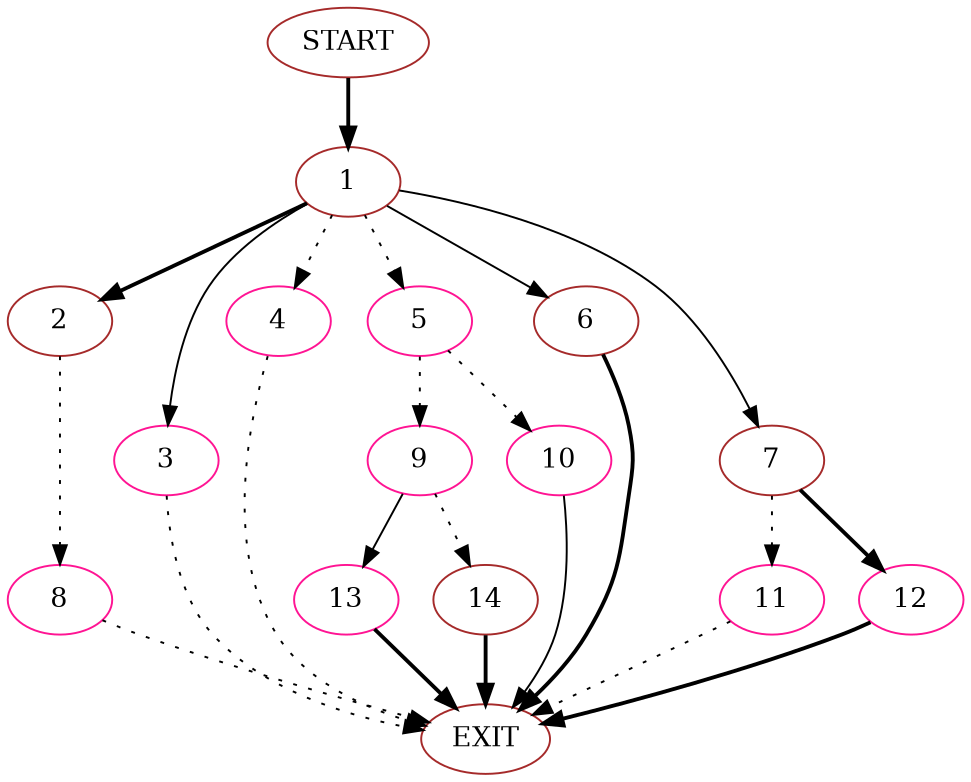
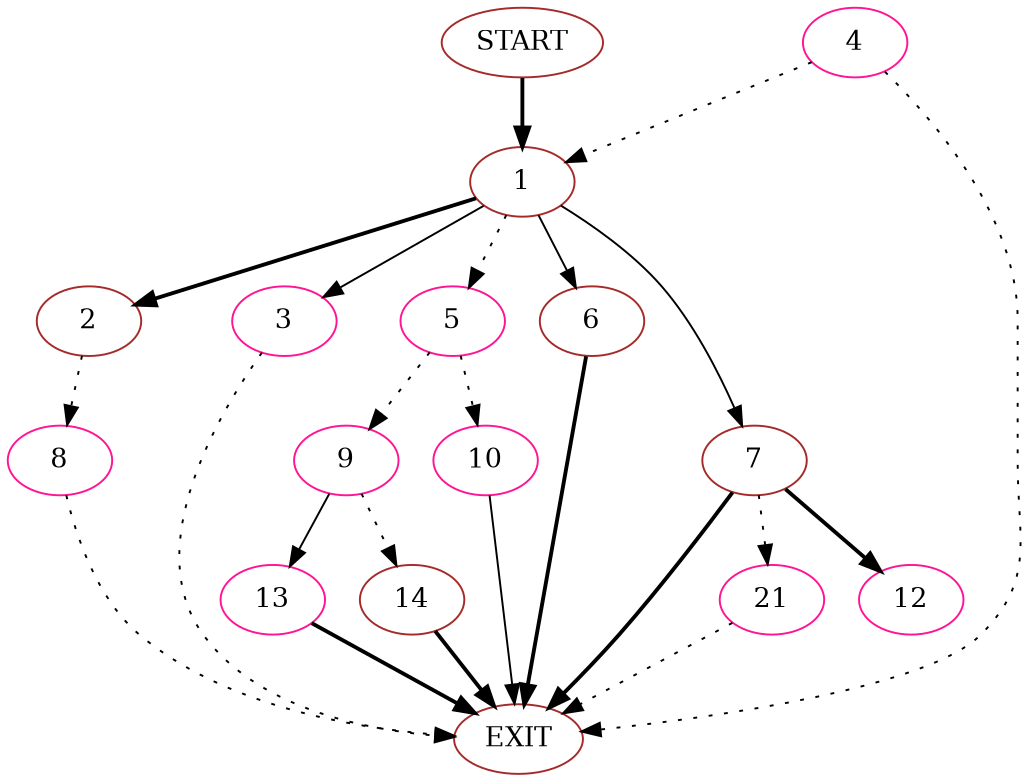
edge "1" -> "4": reversed
node "11": label "11" -> "21"
edge "12" -> "EXIT": now "7" -> "EXIT"
